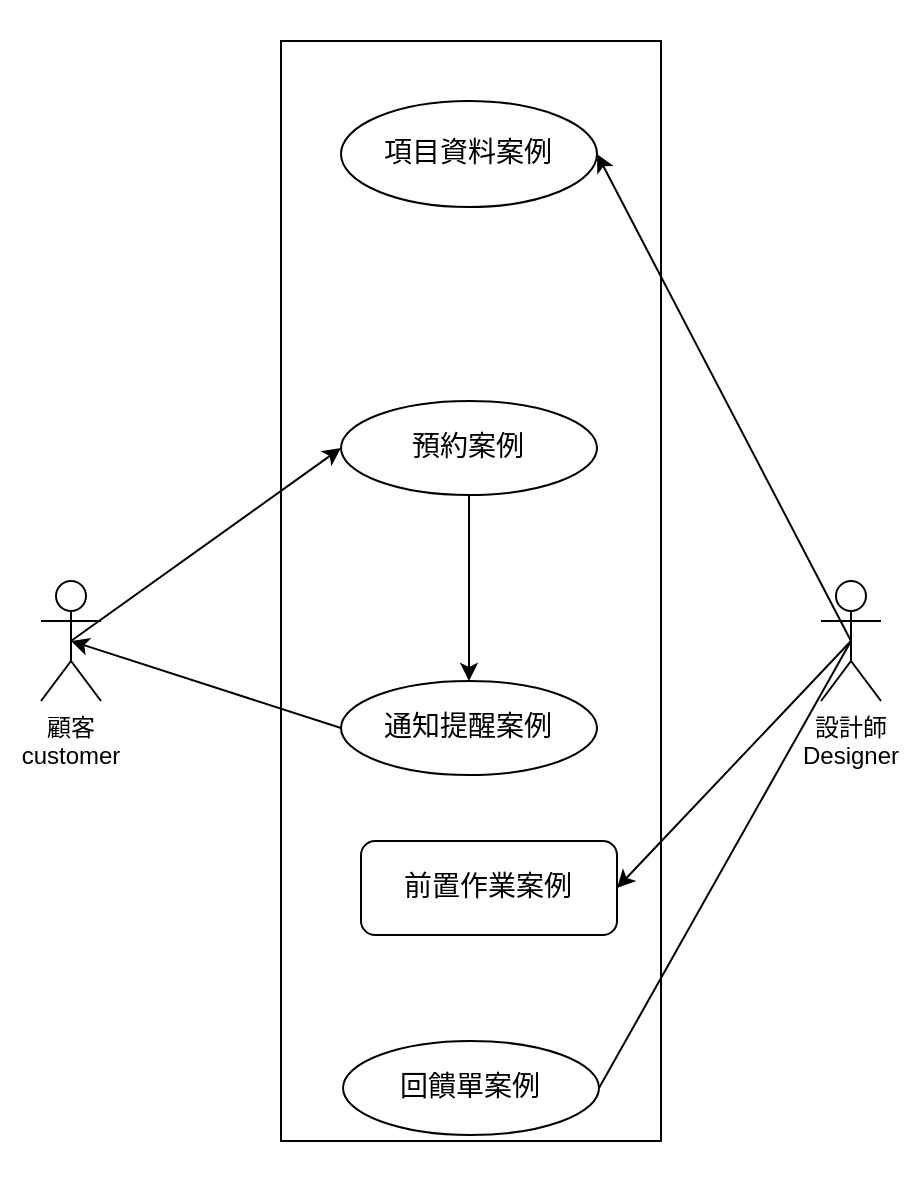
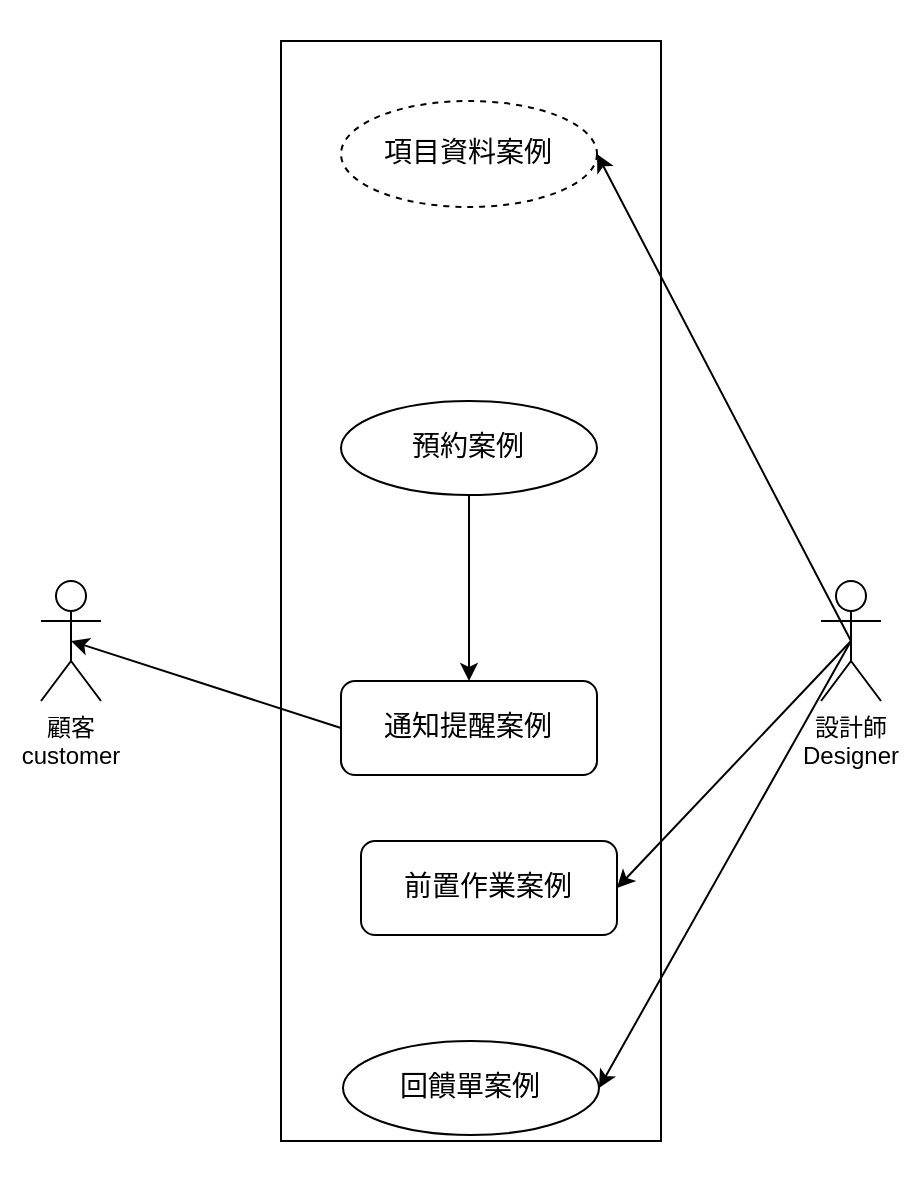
node "項目資料案例": style solid -> dashed
edge "顧客 customer" -> "預約案例": removed
node "通知提醒案例": shape ellipse -> rounded rectangle
edge "設計師 Designer" -- "回饋單案例": arrowhead none -> classic
